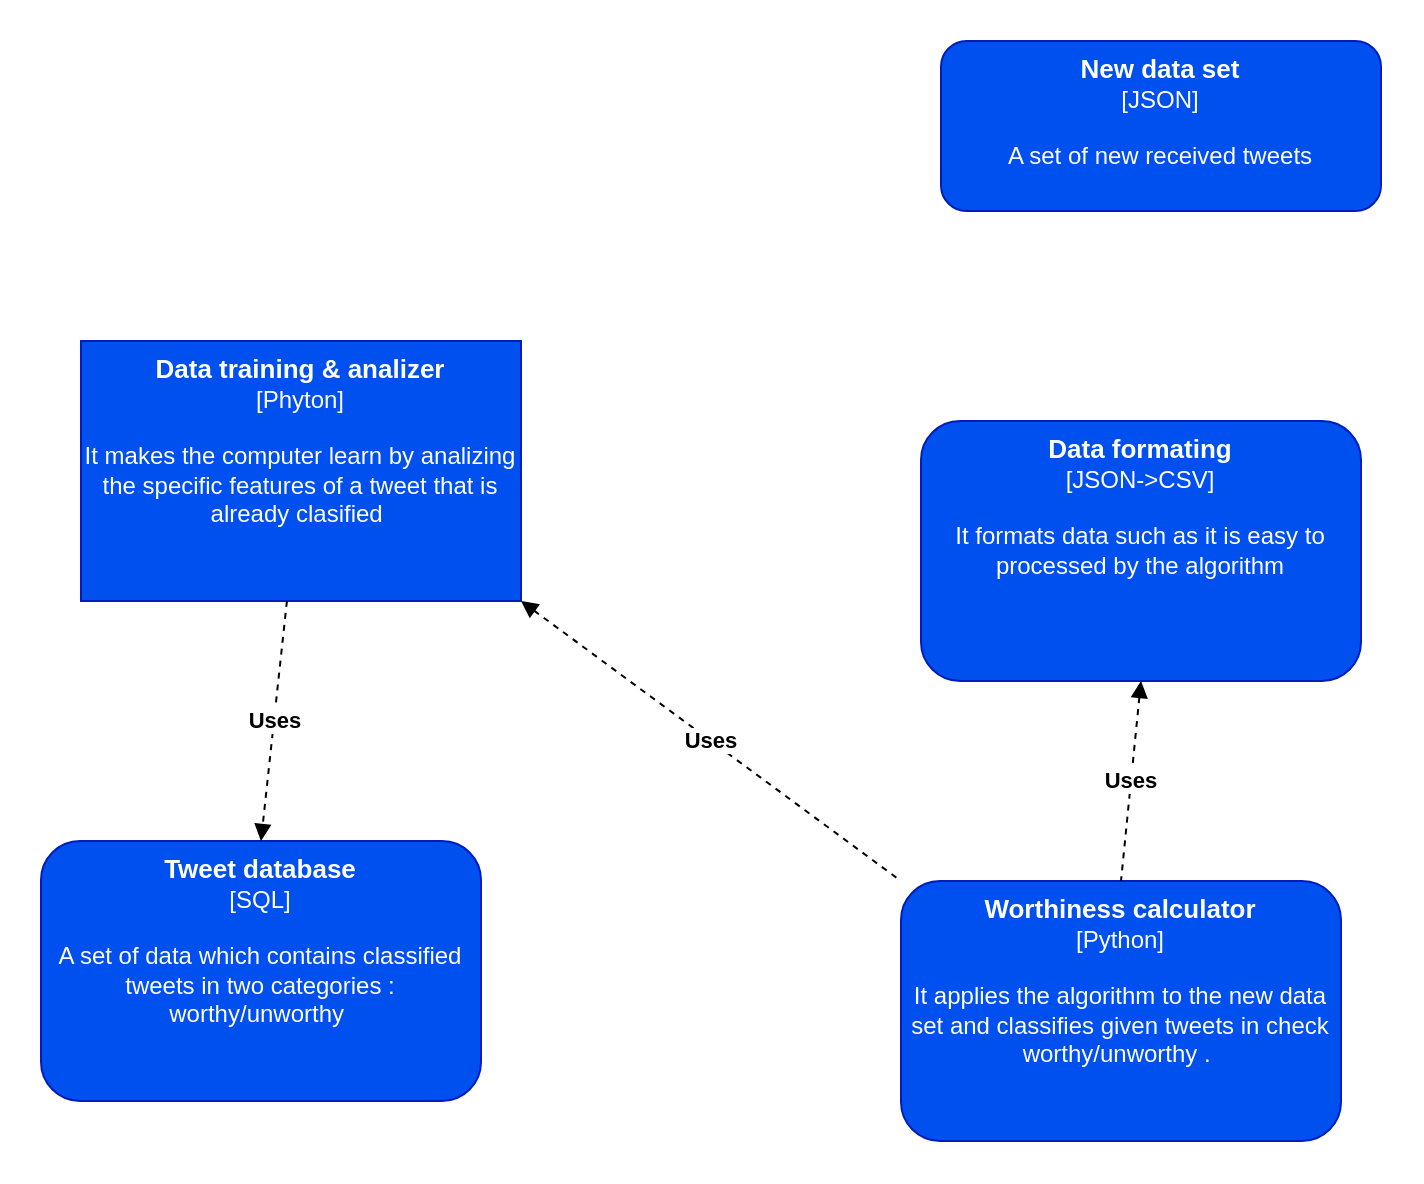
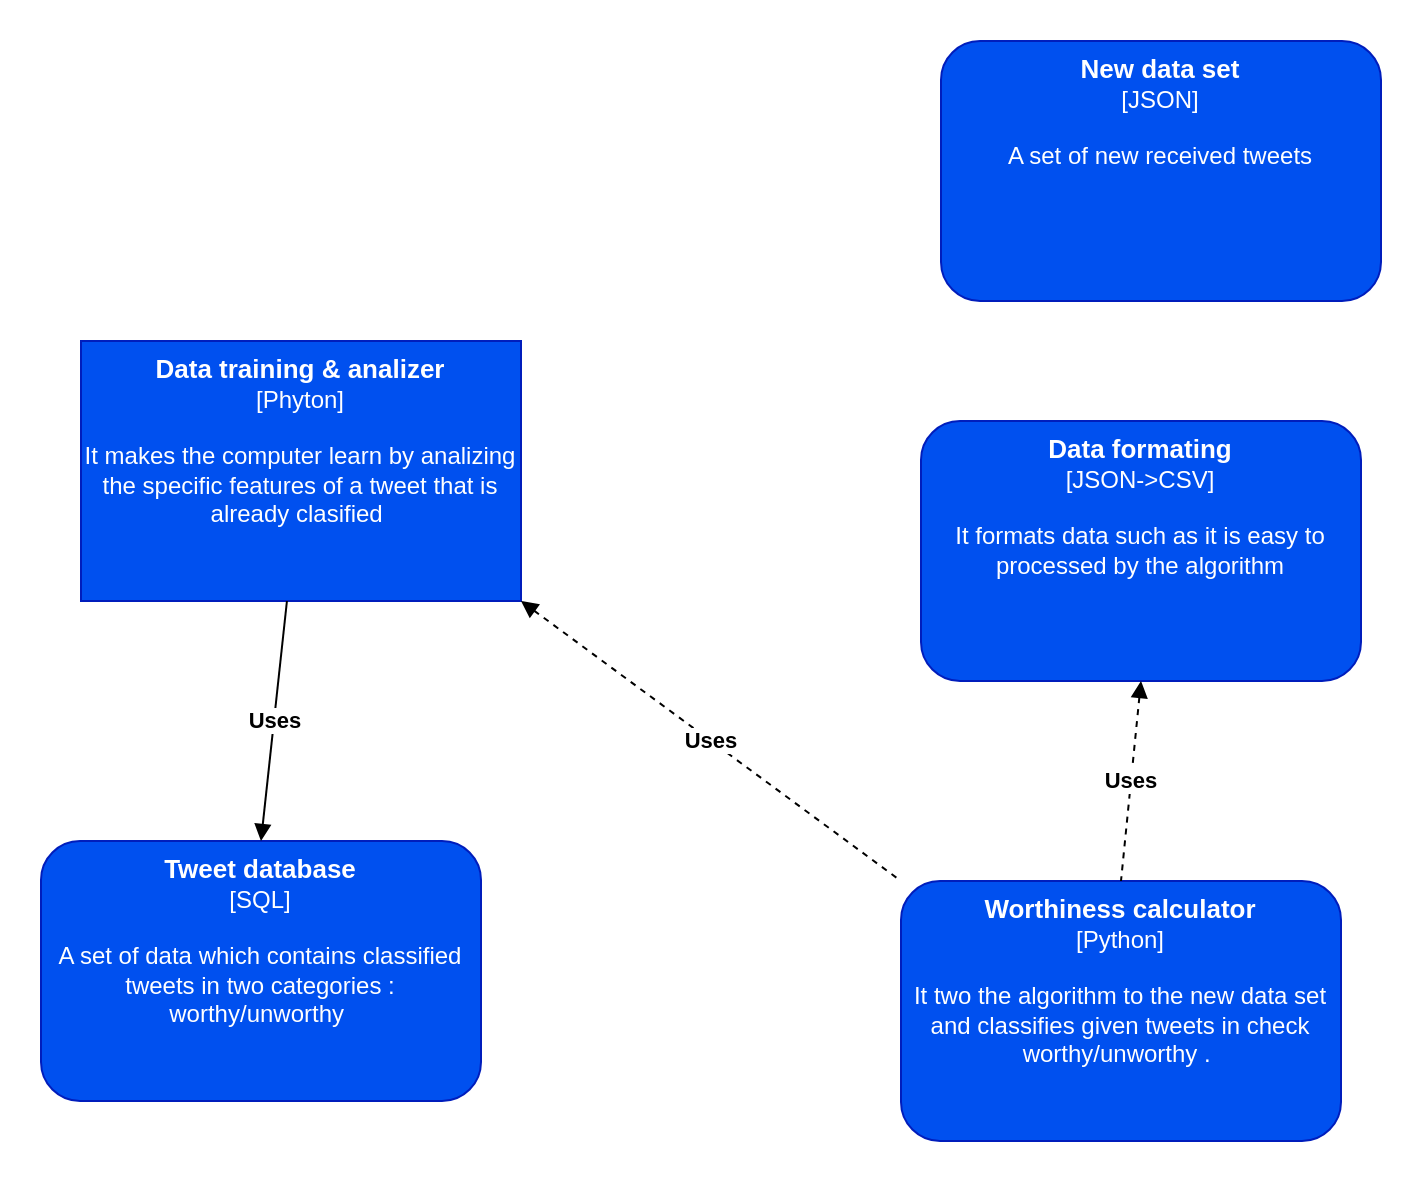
node "New data set [JSON] A set of new received tweets": size 440x170 -> 440x260
edge "Data training & analizer [Phyton] It makes the computer learn by analizing the specific features of a tweet that is already clasified" -> "Tweet database [SQL] A set of data which contains classified tweets in two categories : worthy/unworthy": style dashed -> solid
node "Worthiness calculator [Python] It applies the algorithm to the new data set and classifies given tweets in check worthy/unworthy .": label "Worthiness calculator [Python] It applies the algorithm to the new data set and classifies given tweets in check worthy/unworthy ." -> "Worthiness calculator [Python] It two the algorithm to the new data set and classifies given tweets in check worthy/unworthy ."
